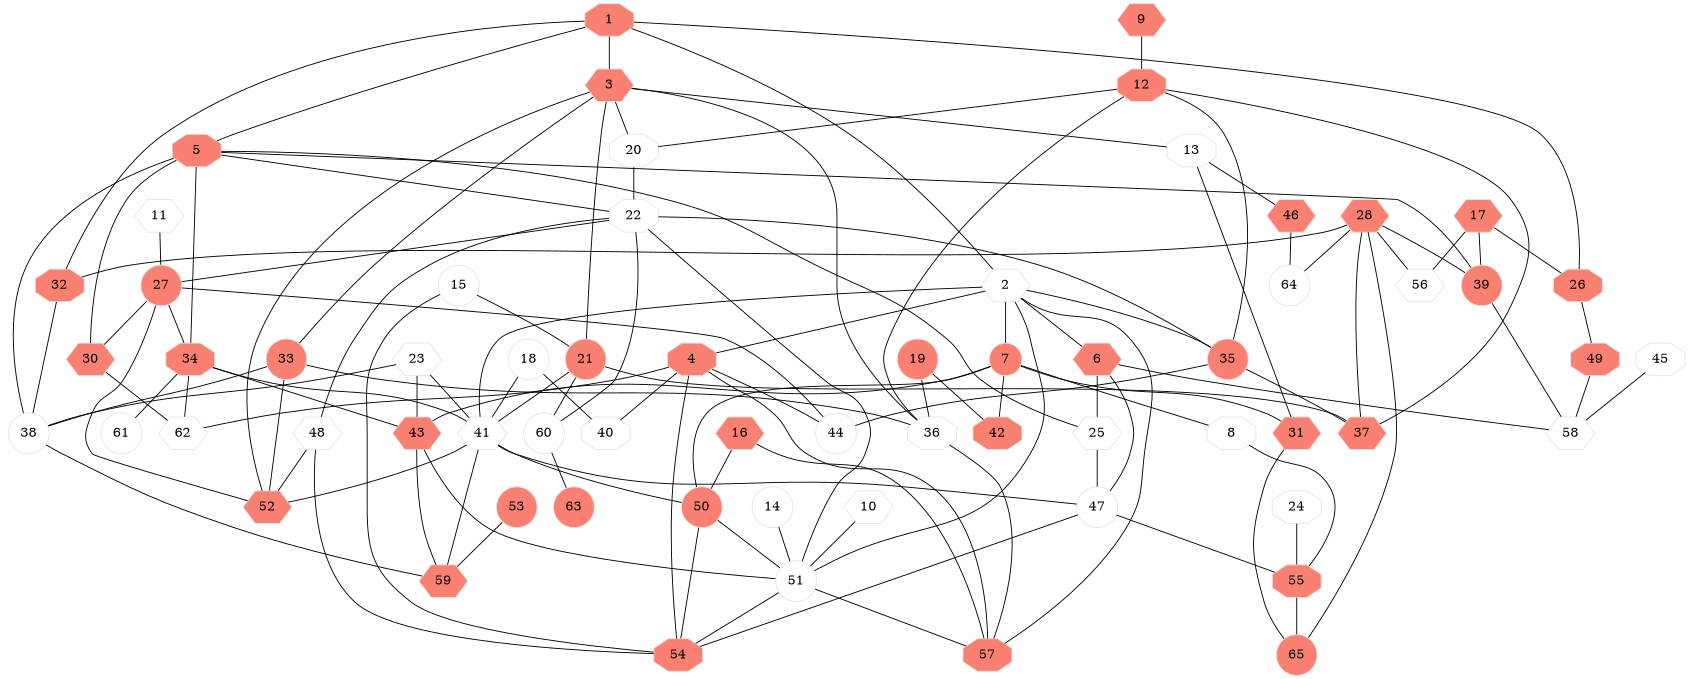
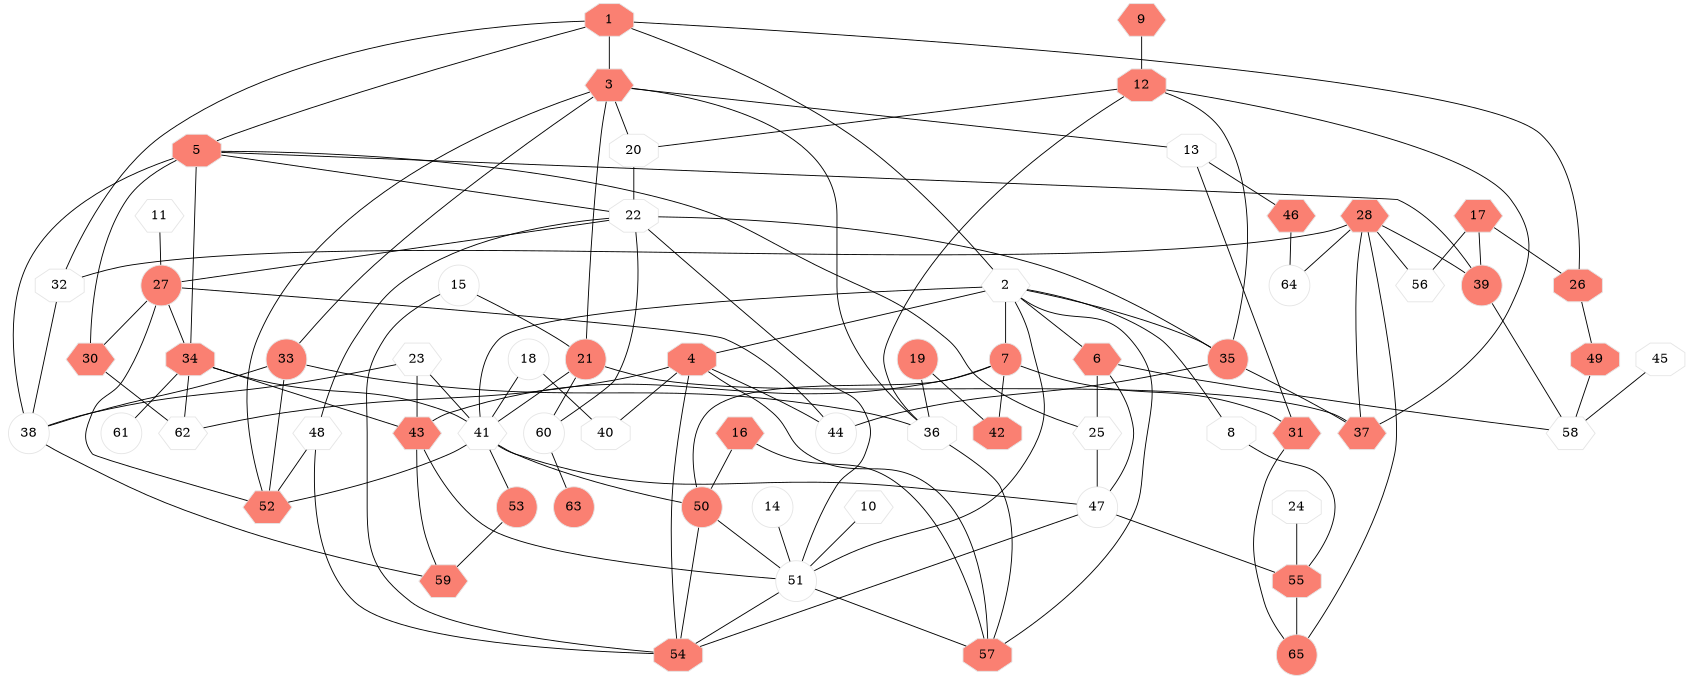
node "32": fillcolor salmon -> white
edge "7" -- "8": now "2" -- "8"
edge "41" -- "59": now "41" -- "53"
